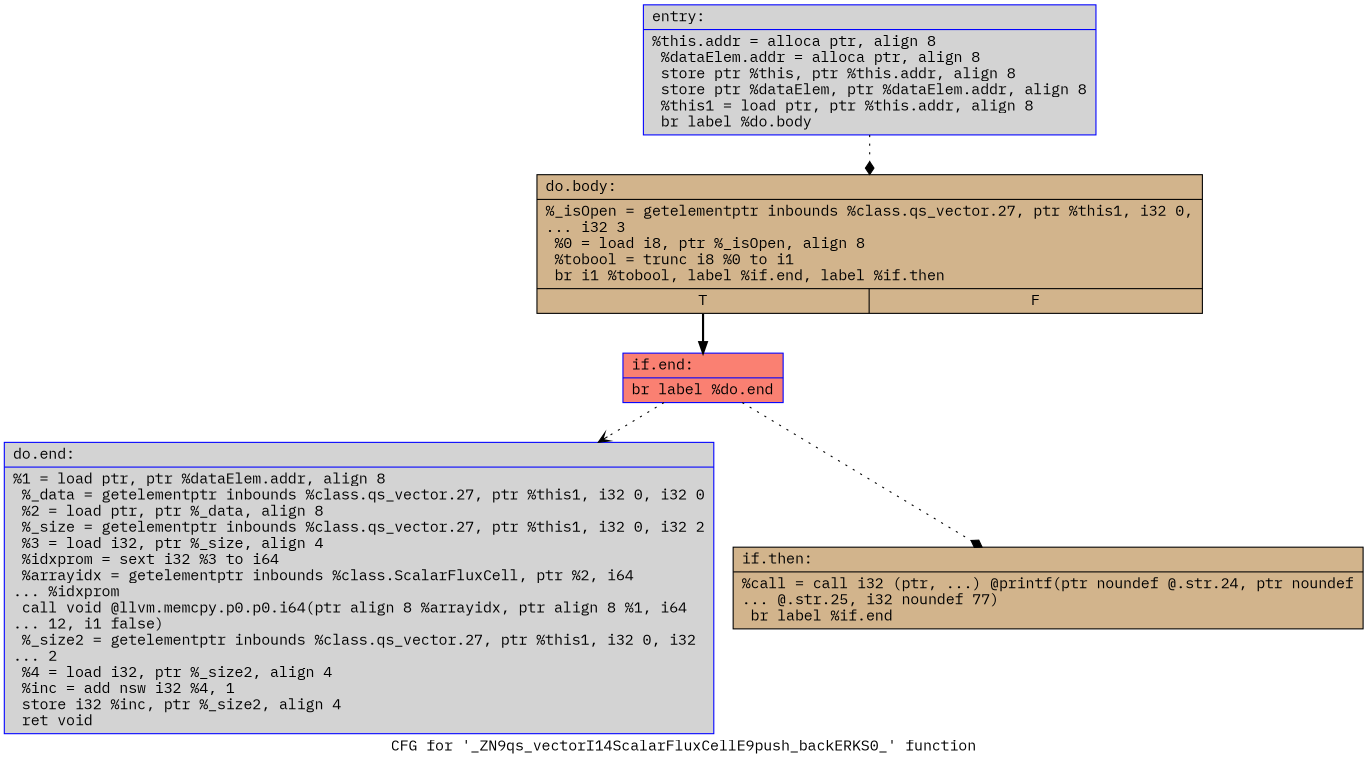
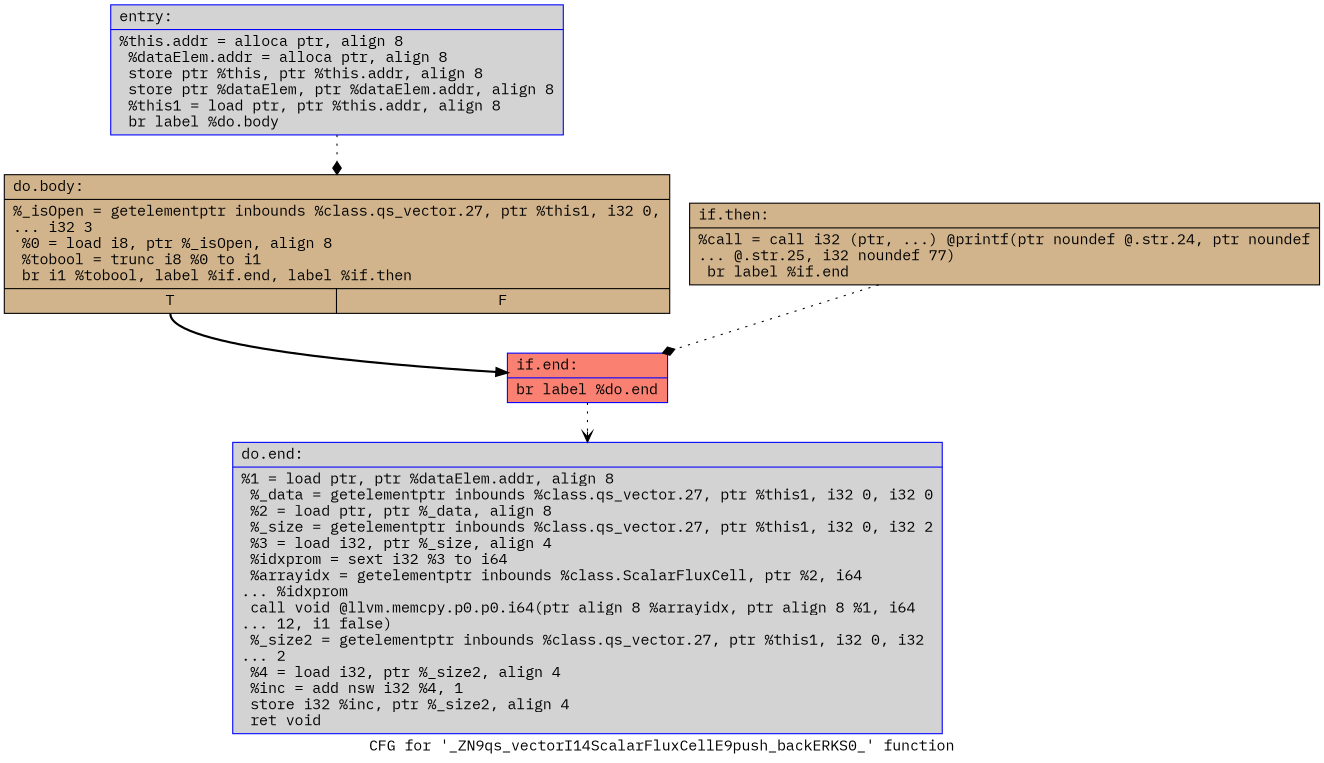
edge "if.end:" -> "if.then:": reversed
